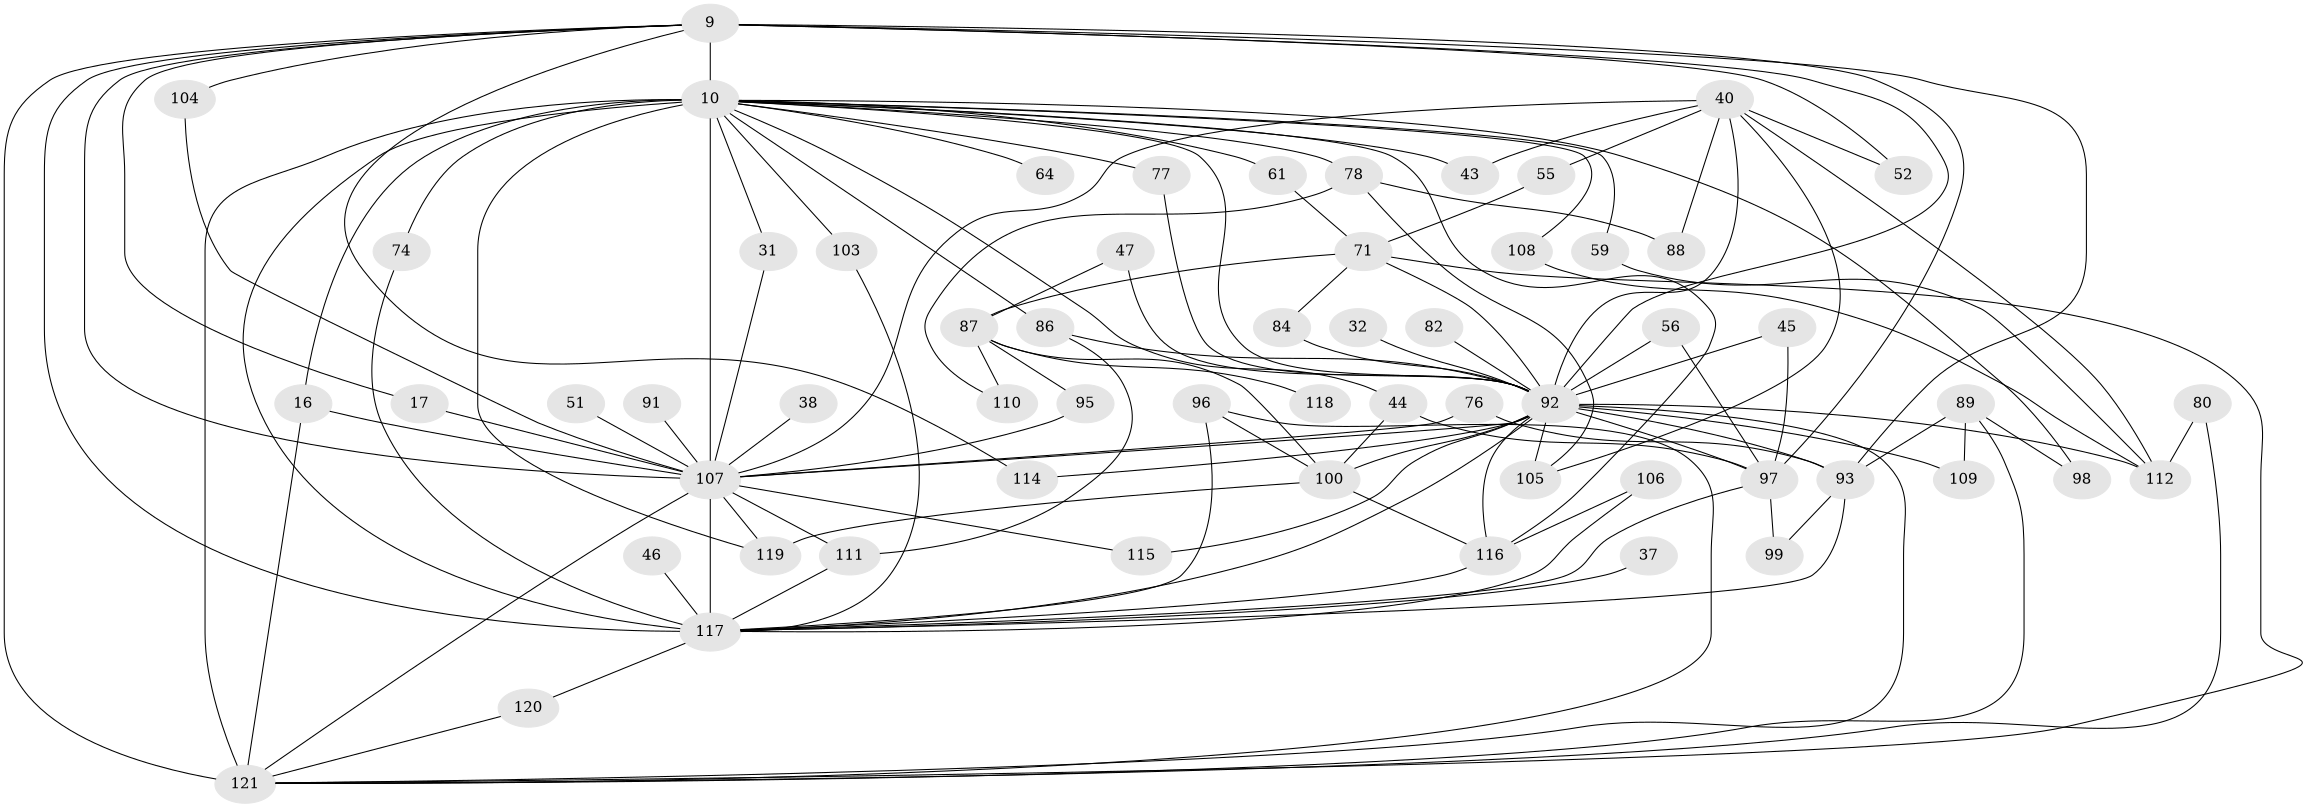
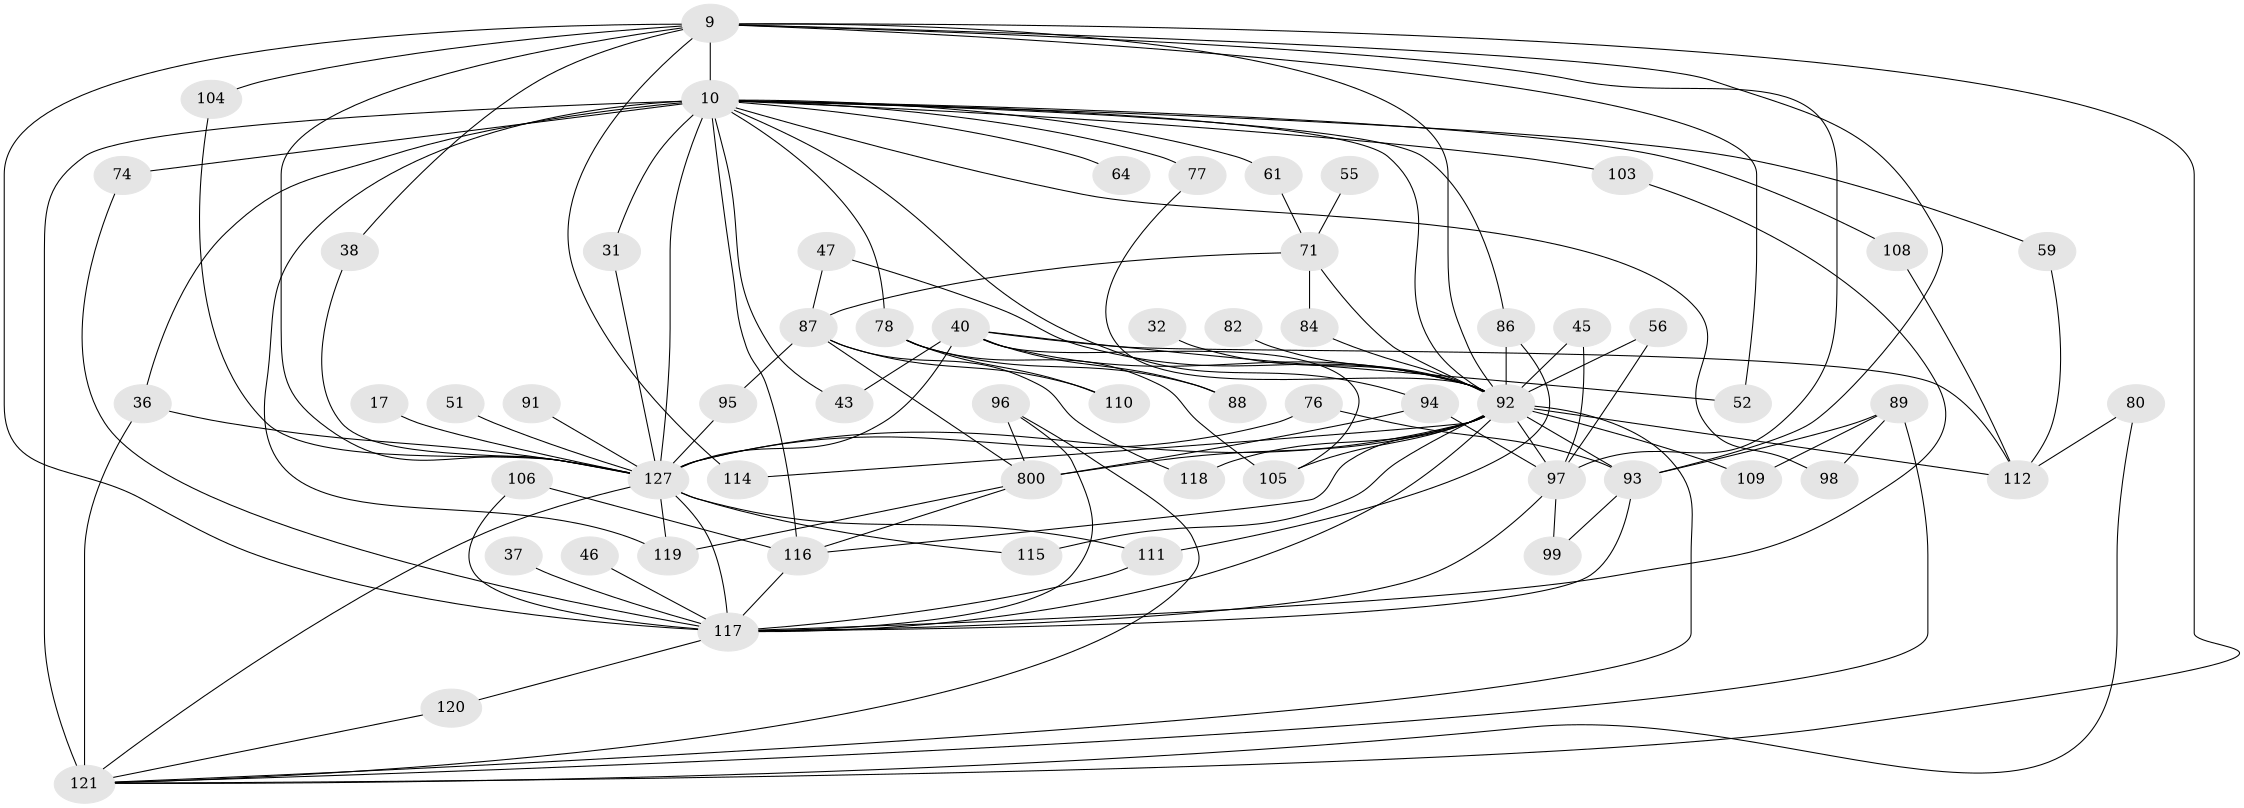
edge "9" -- "17": now "9" -- "38"
edge "40" -- "55": removed
edge "10" -- "117": removed
node "16": label "16" -> "36"
node "44": label "44" -> "94"
edge "92" -- "118": added
node "107": label "107" -> "127"
node "100": label "100" -> "800"
edge "71" -- "121": removed
